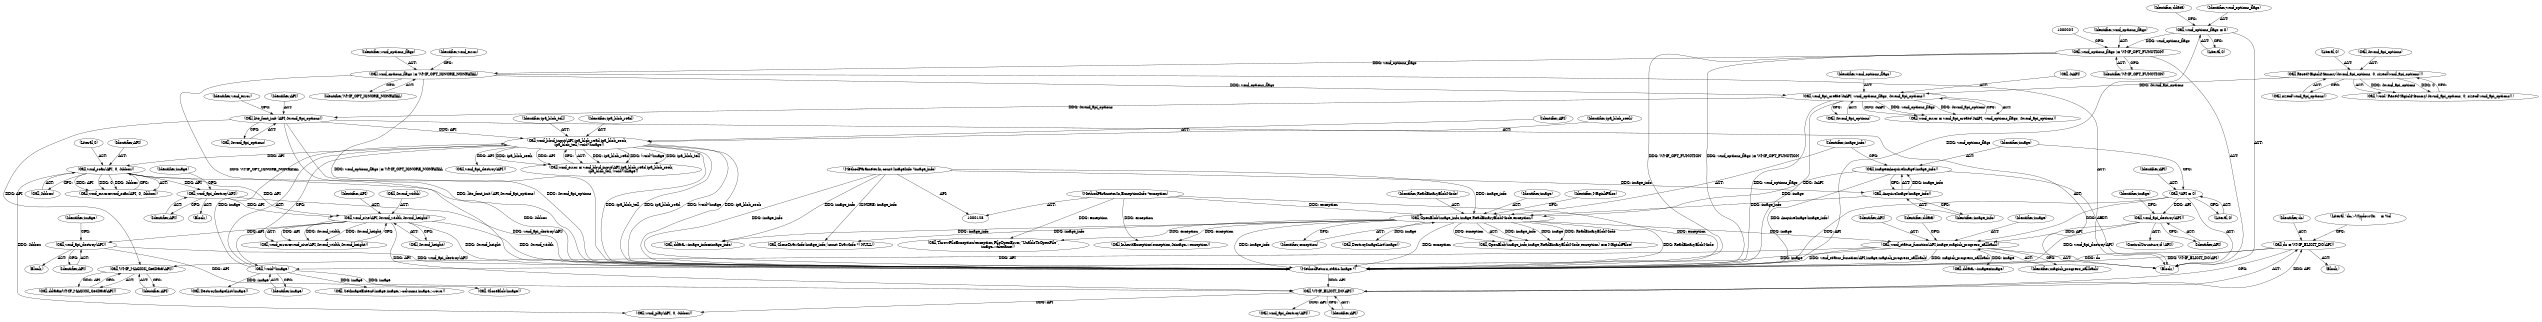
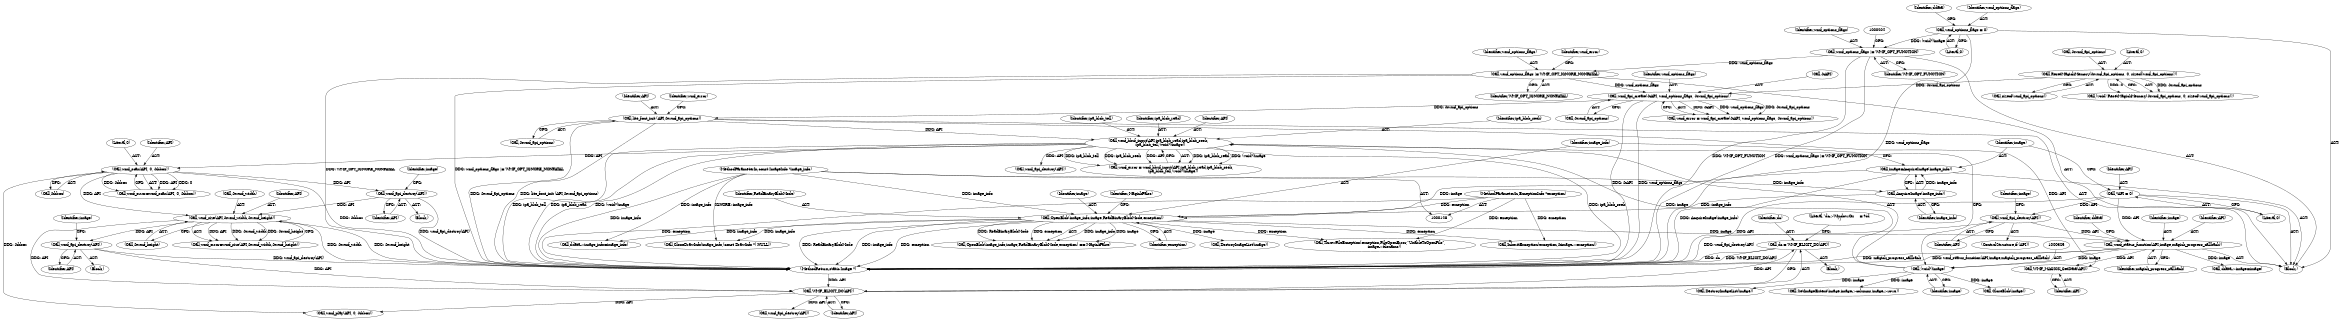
edge "(Call,wmf_options_flags = 0)" -> "(Call,wmf_options_flags |= WMF_OPT_FUNCTION)": label "DDG: wmf_options_flags" -> "DDG: (void*)image"
edge "(MethodParameterIn,const ImageInfo *image_info)" -> "1000128": label "API: " -> "AST: "
node "1000325": added
node "(Call,ddata=WMF_MAGICK_GetData(API))": removed
